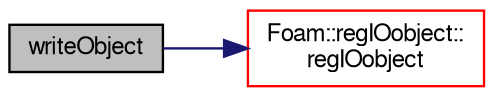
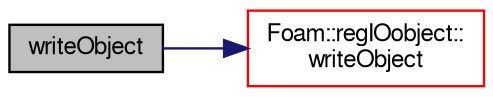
node "Foam::regIOobject:: regIOobject": label "Foam::regIOobject:: regIOobject" -> "Foam::regIOobject:: writeObject"
